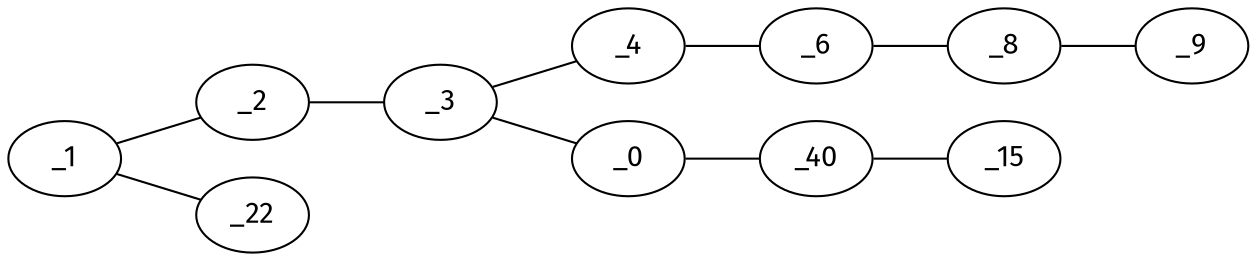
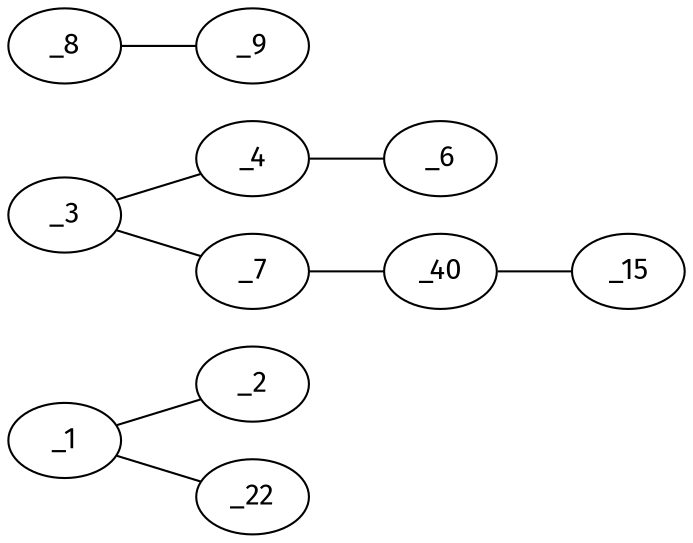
edge "_6" -- "_8": removed
edge "_2" -- "_3": removed
node "_0": label "_0" -> "_7"
